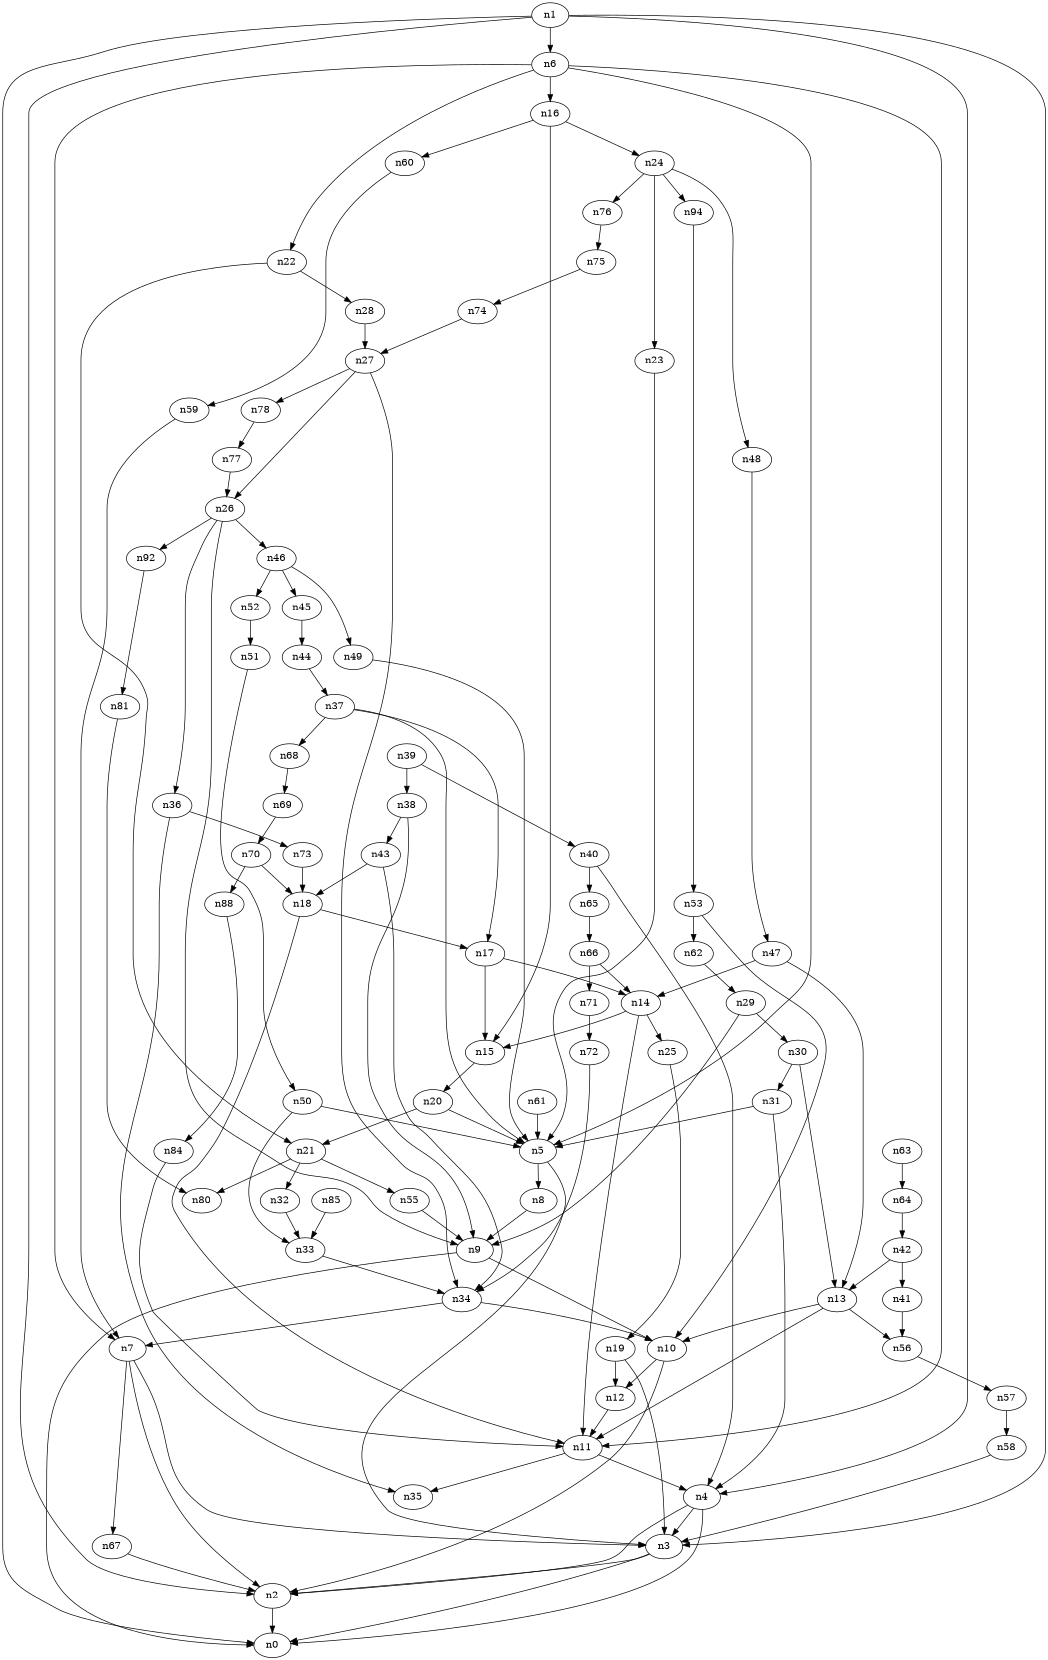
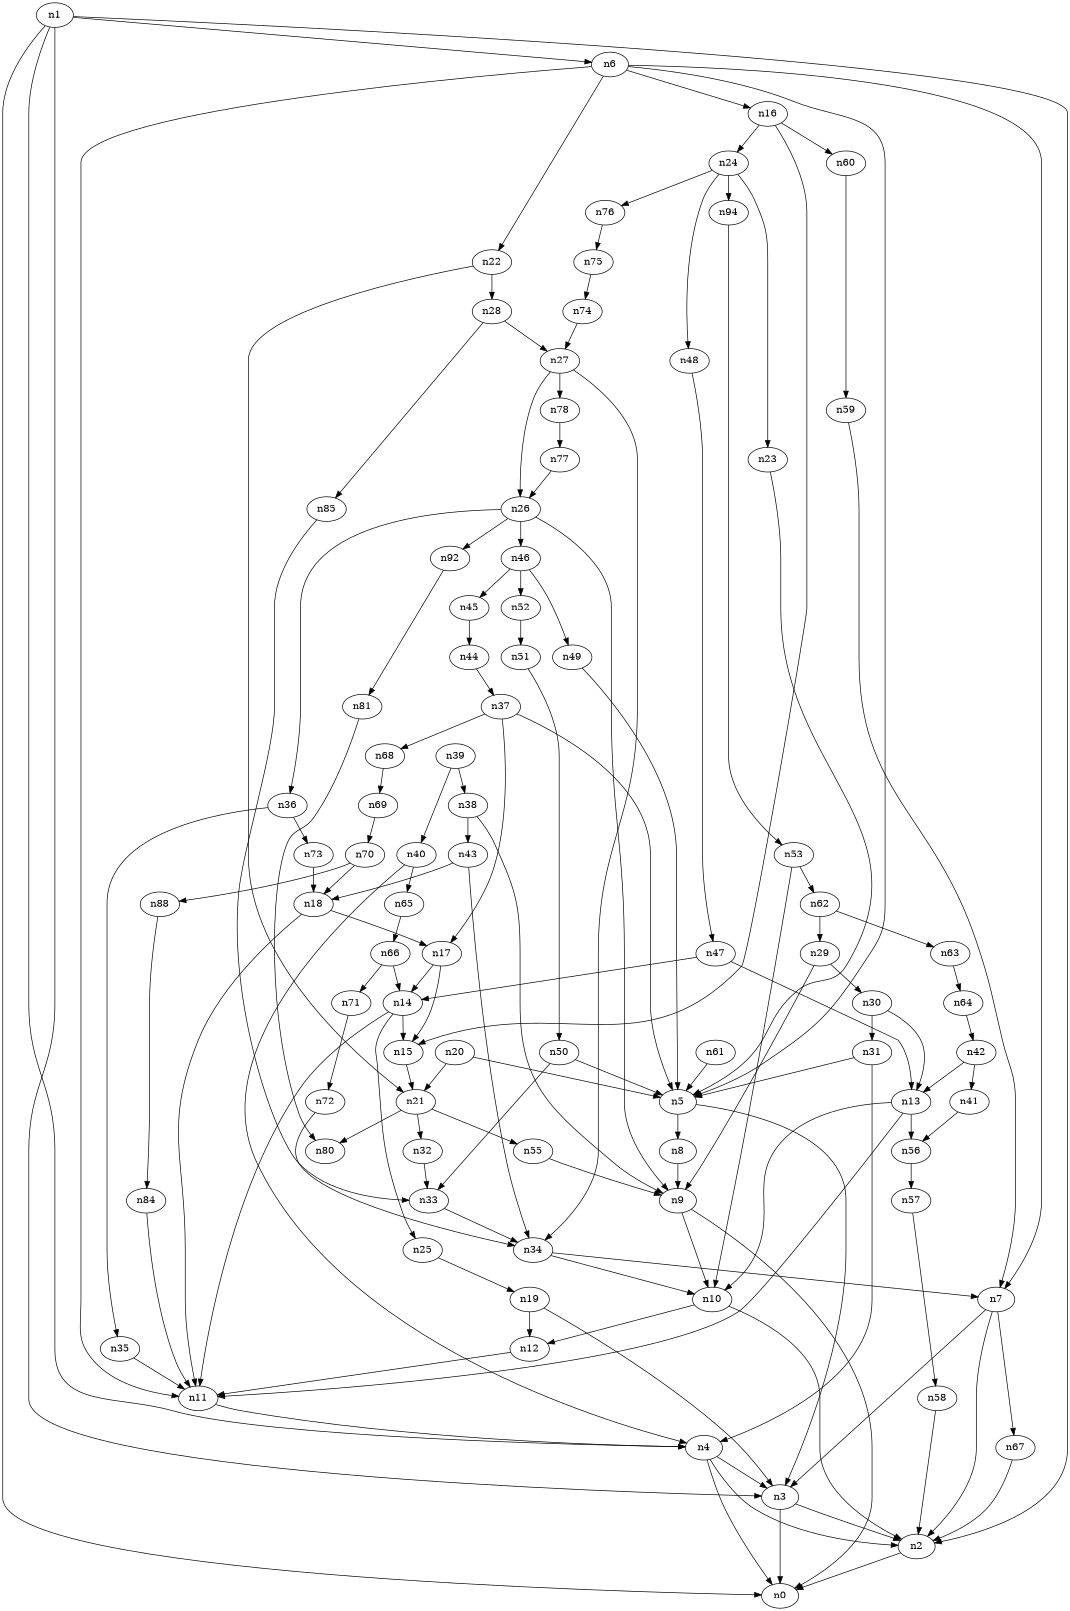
edge "n28" -> "n85": added
edge "n62" -> "n63": added
edge "n15" -> "n20": now "n15" -> "n21"
edge "n11" -> "n35": reversed
edge "n58" -> "n3": now "n58" -> "n2"
